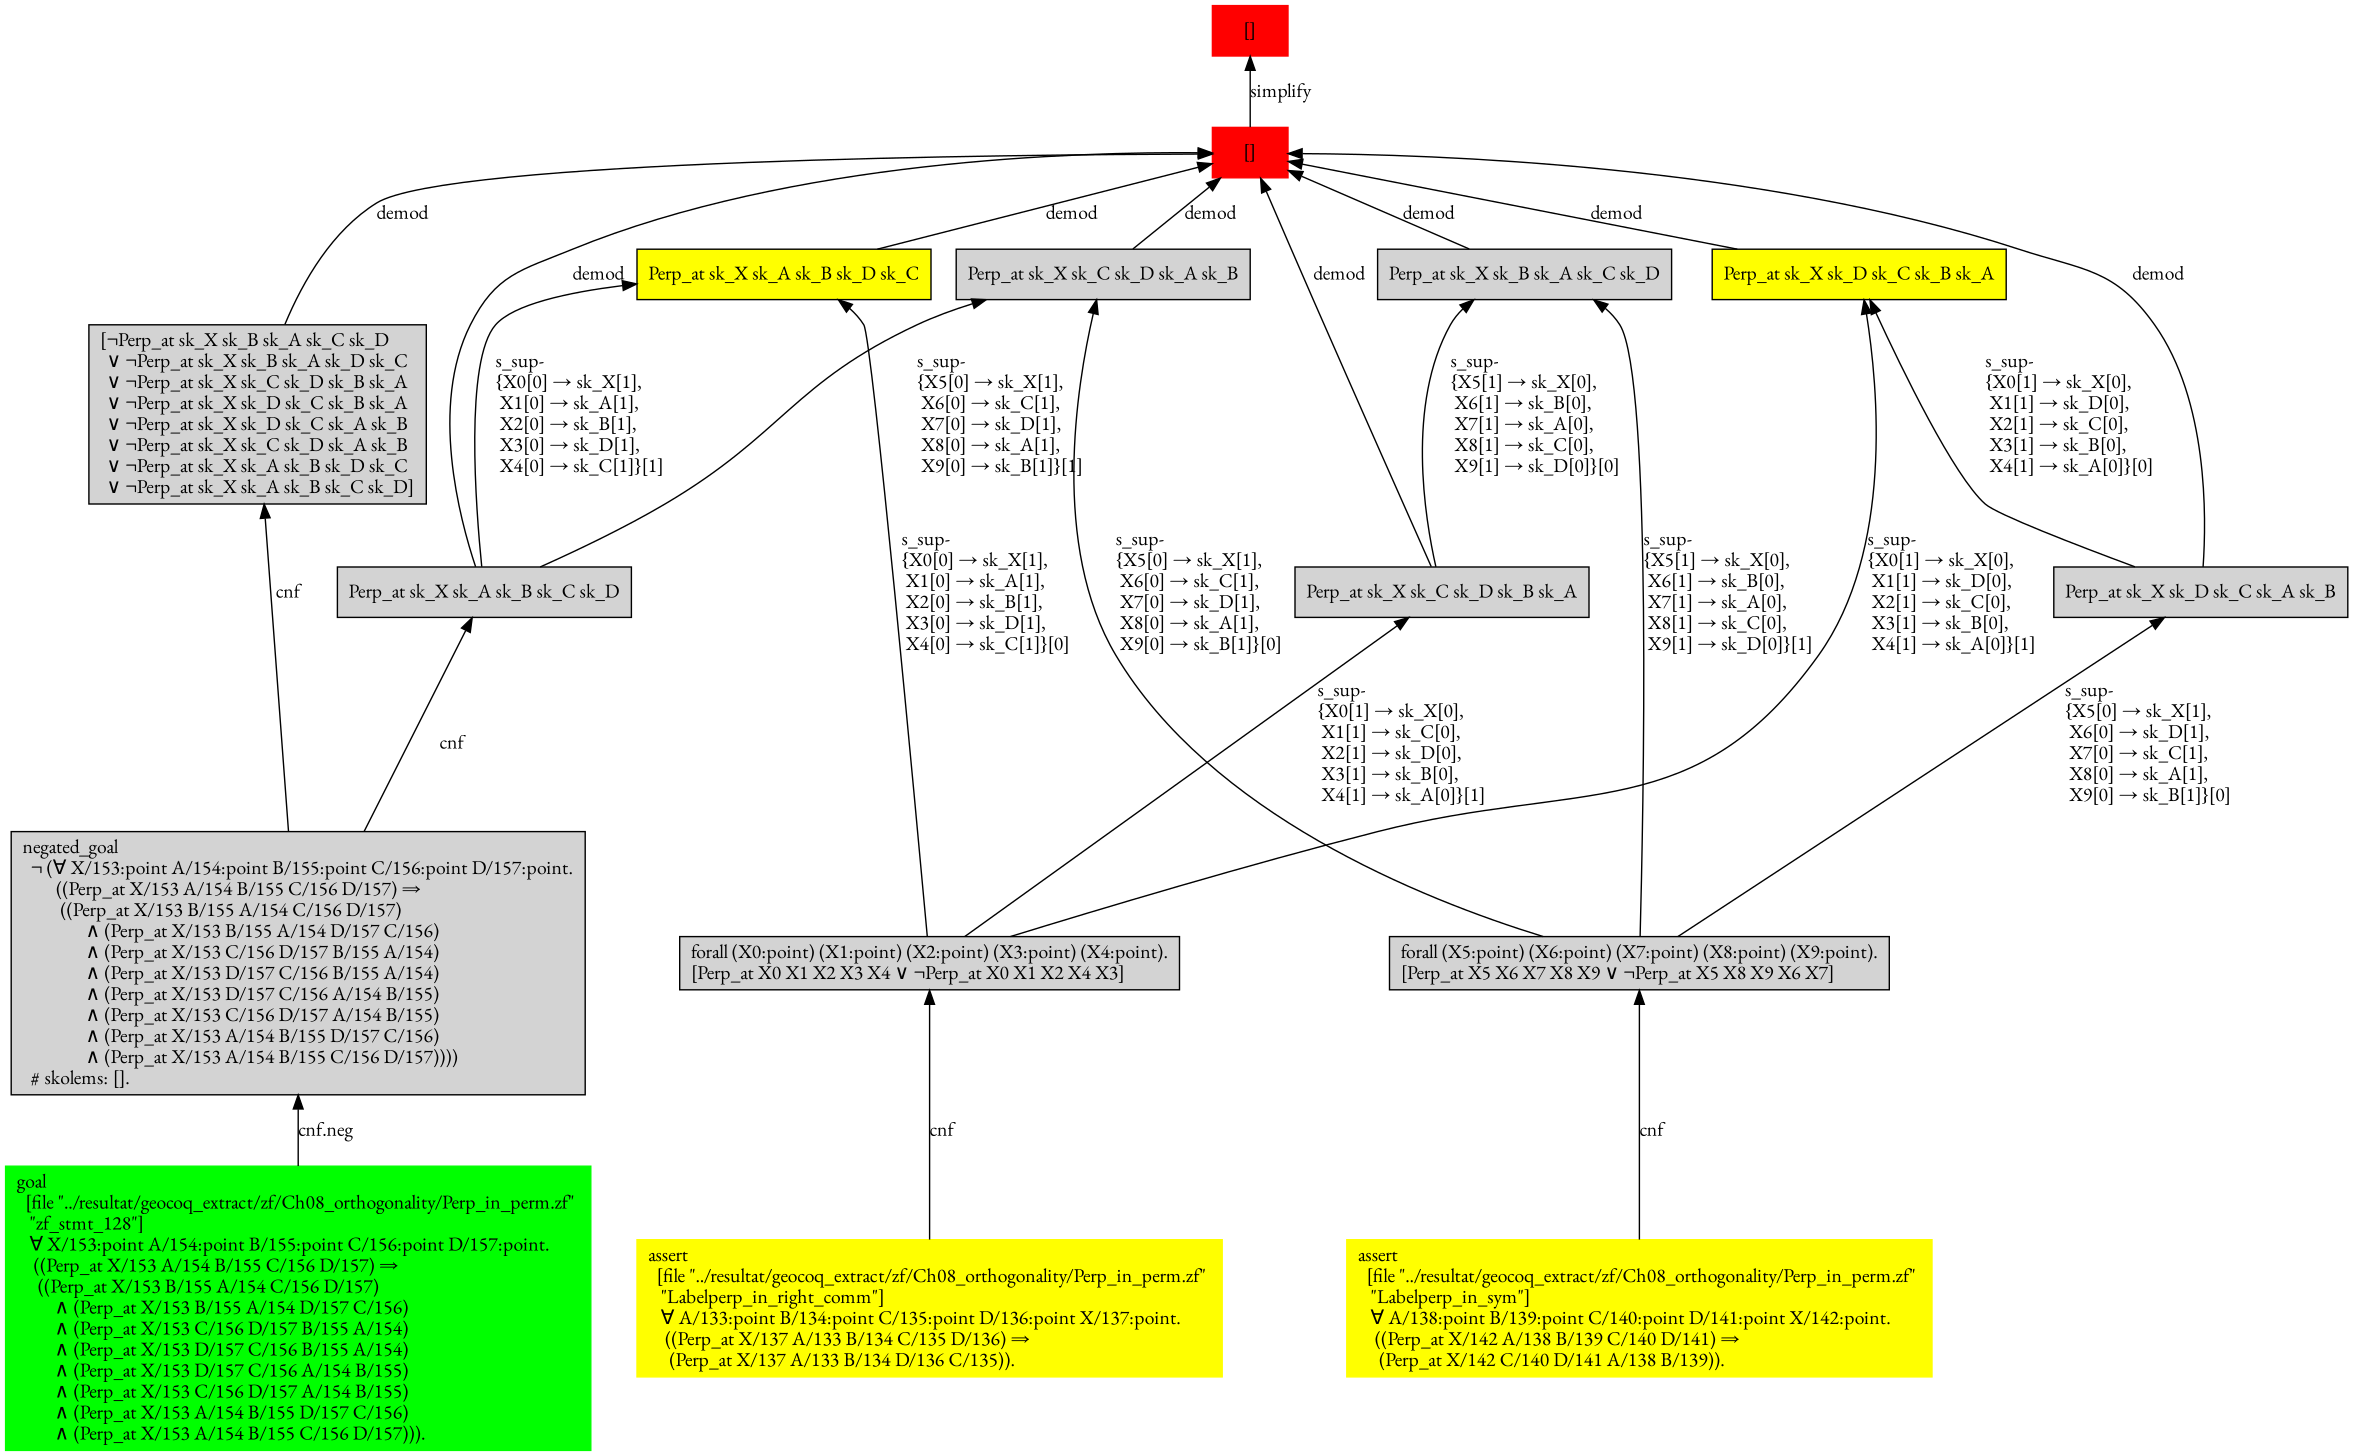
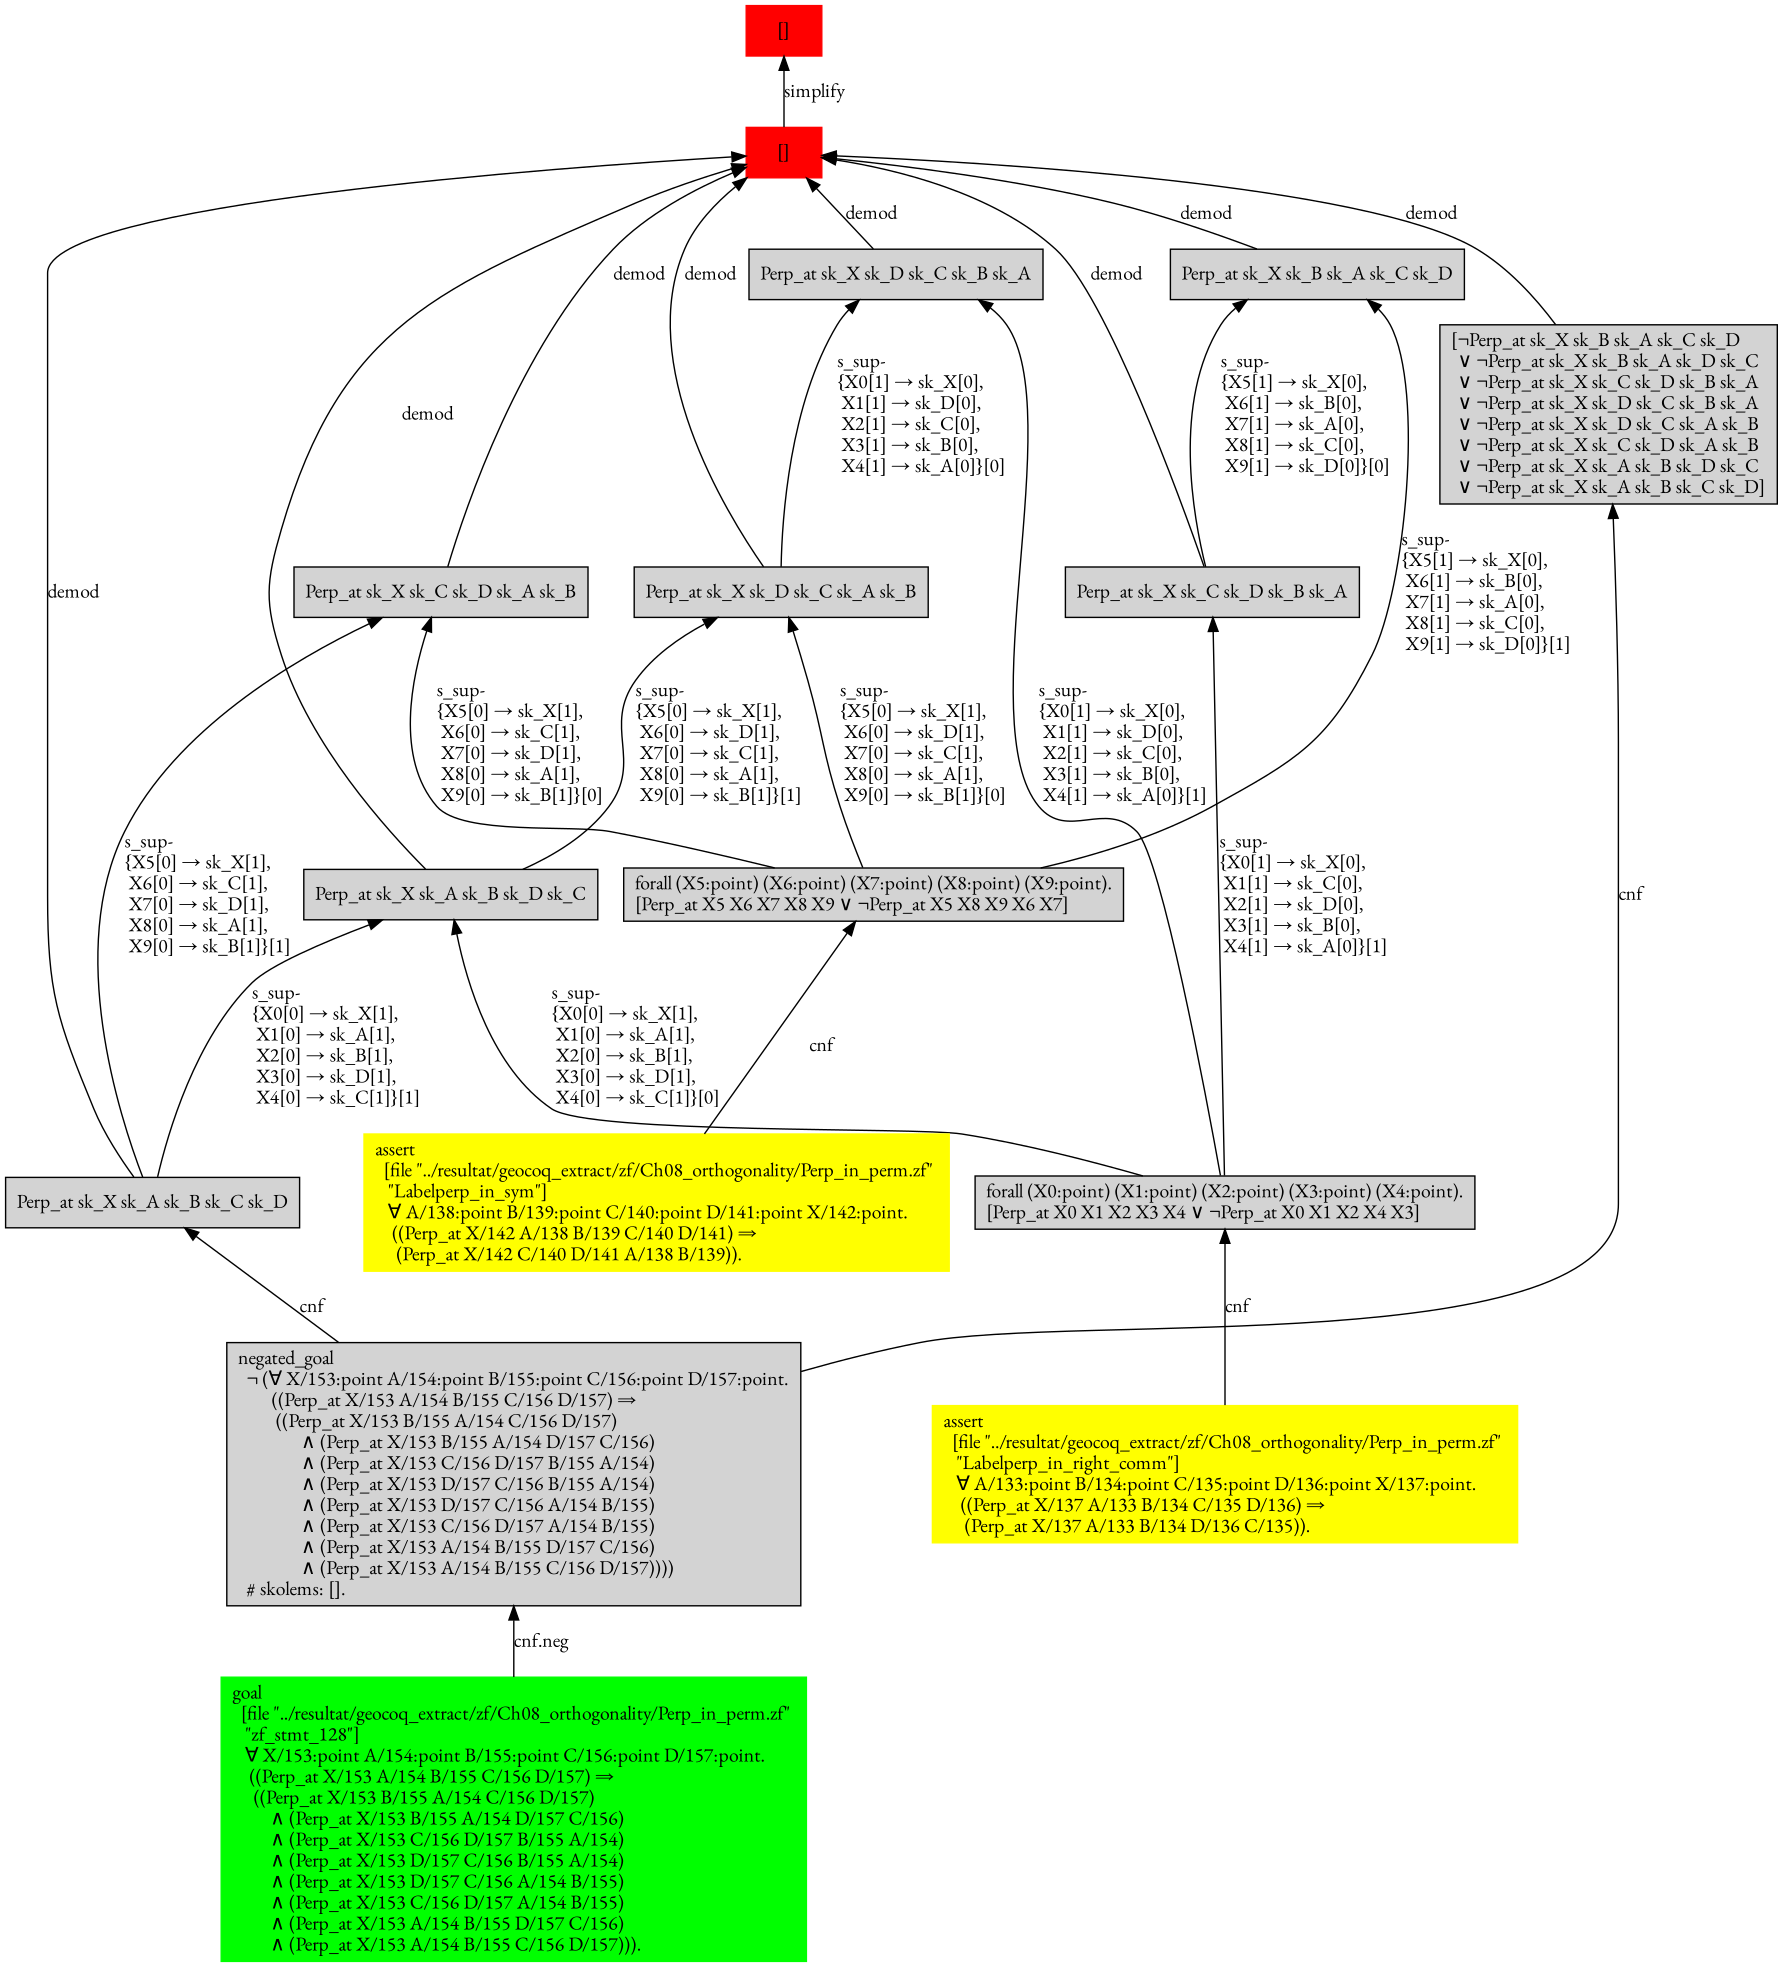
node "Perp_at sk_X sk_A sk_B sk_D sk_C": fillcolor yellow -> lightgrey
node "Perp_at sk_X sk_D sk_C sk_B sk_A": fillcolor yellow -> lightgrey
edge "Perp_at sk_X sk_A sk_B sk_D sk_C" -> "Perp_at sk_X sk_D sk_C sk_A sk_B": added, label "s_sup- {X5[0] → sk_X[1], X6[0] → sk_D[1], X7[0] → sk_C[1], X8[0] → sk_A[1], X9[0] → sk_B[1]}[1]"
